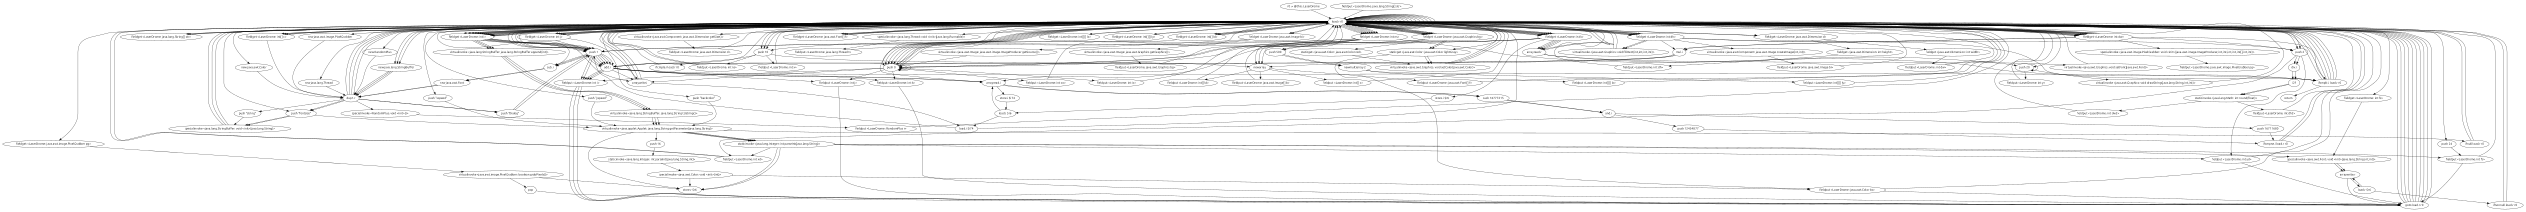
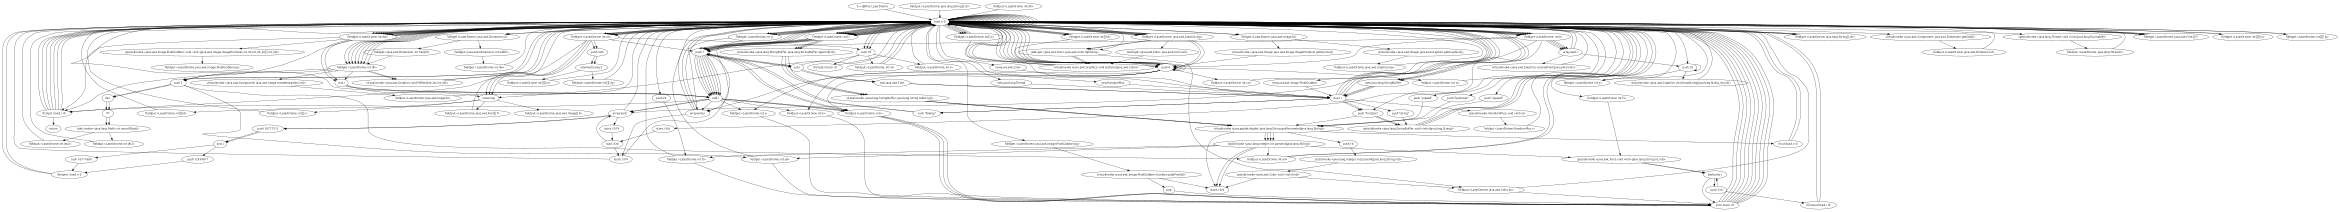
edge "fieldput <LaserDrome: java.awt.Image[] b>" -> "load.r r0": removed
edge "fieldget <java.awt.Dimension: int height>" -> "fieldput <LaserDrome: int dh>": now "fieldget <java.awt.Dimension: int height>" -> "fieldget <LaserDrome: int dh>"
node "arraywrite.r": label "arraywrite.r" -> "backcolor.r"
